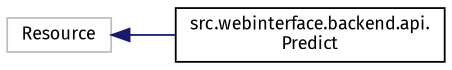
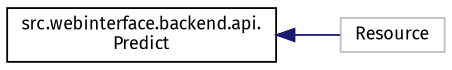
edge "src.webinterface.backend.api. Predict" -> "Resource": reversed
